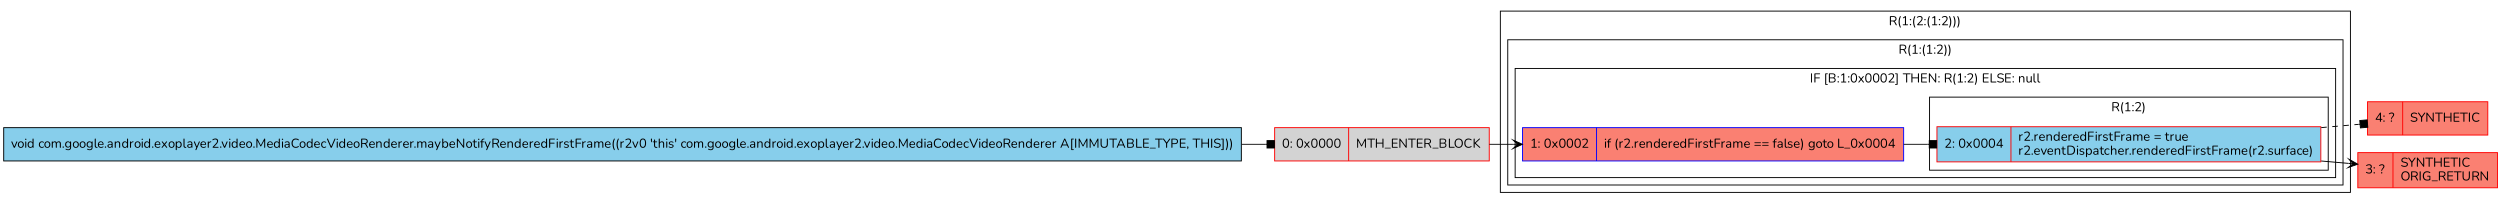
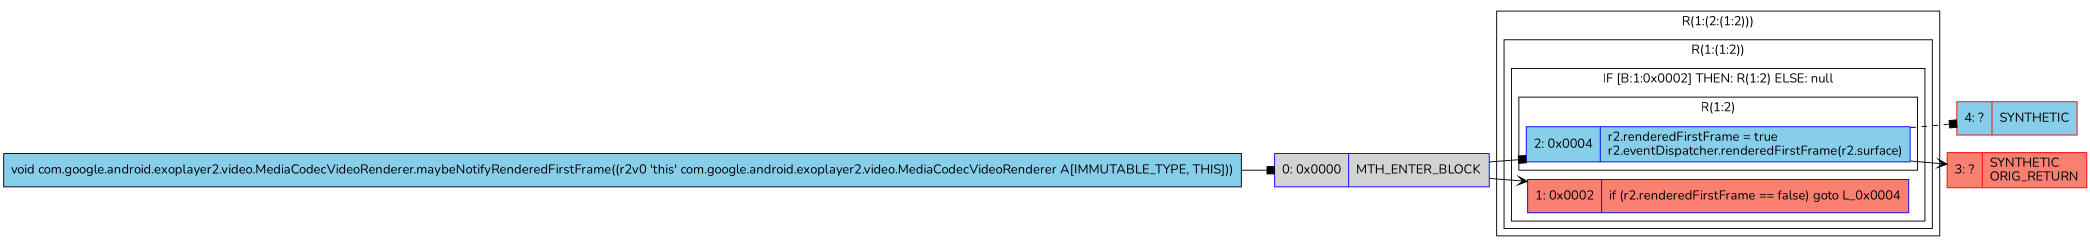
node "4: ?": fillcolor salmon -> skyblue
node "0: 0x0000": color red -> blue
edge "1: 0x0002" -> "2: 0x0004": now "0: 0x0000" -> "2: 0x0004"
node "2: 0x0004": color red -> blue
